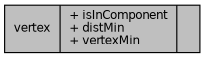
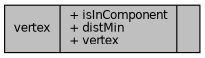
node "vertex": text "+ vertexMin" -> "+ vertex"
